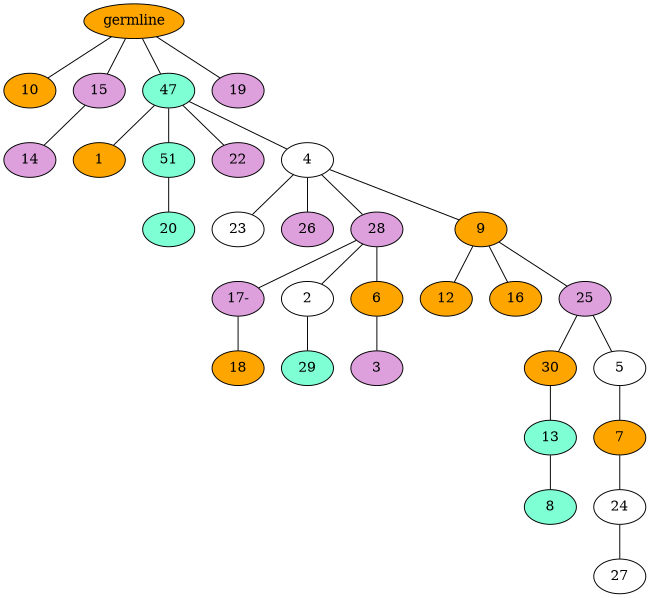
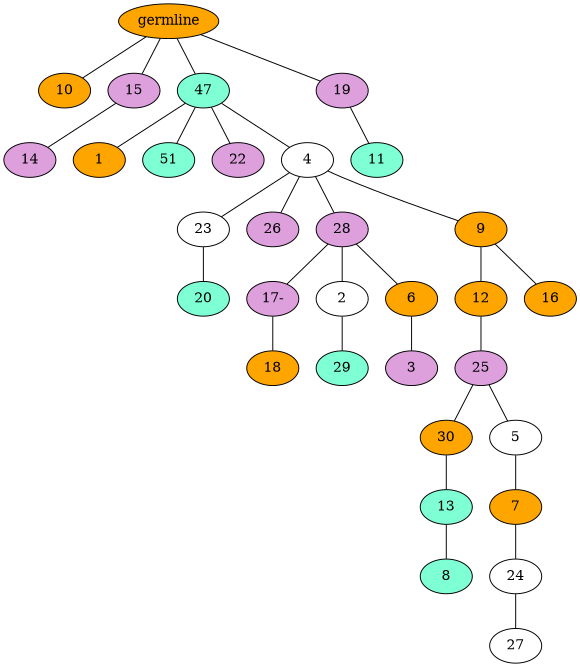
node "11": added
edge "51" -- "20": now "23" -- "20"
edge "9" -- "25": now "12" -- "25"
